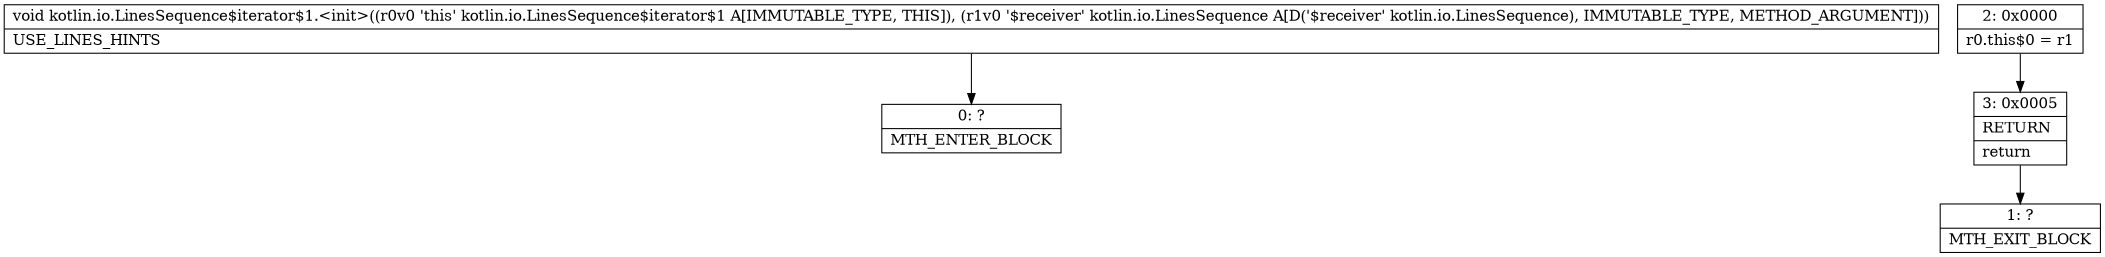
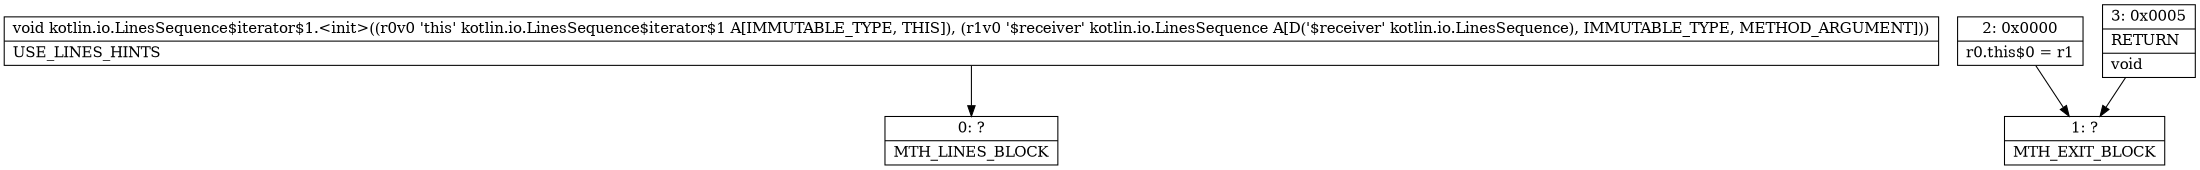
edge "2: 0x0000" -> "3: 0x0005": now "2: 0x0000" -> "1: ?"
node "0: ?": text "MTH_ENTER_BLOCK" -> "MTH_LINES_BLOCK"
node "3: 0x0005": text "return" -> "void"
